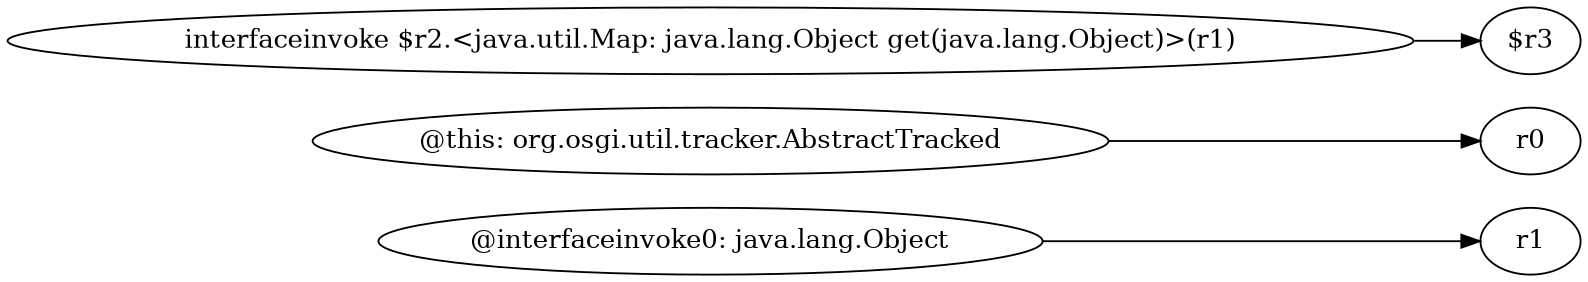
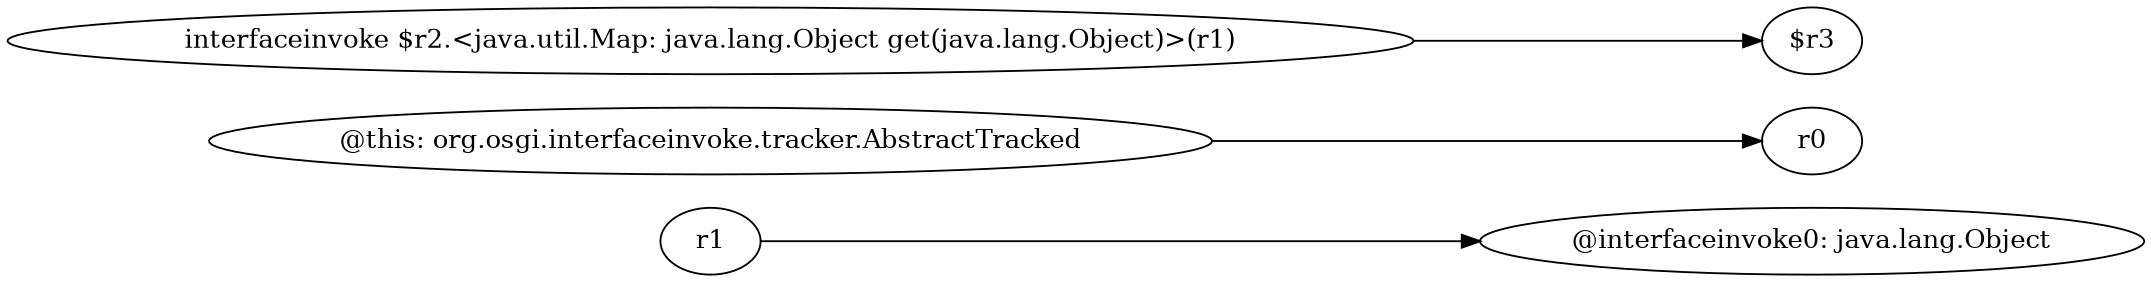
node "@this: org.osgi.util.tracker.AbstractTracked": label "@this: org.osgi.util.tracker.AbstractTracked" -> "@this: org.osgi.interfaceinvoke.tracker.AbstractTracked"
edge "@interfaceinvoke0: java.lang.Object" -> "r1": reversed
